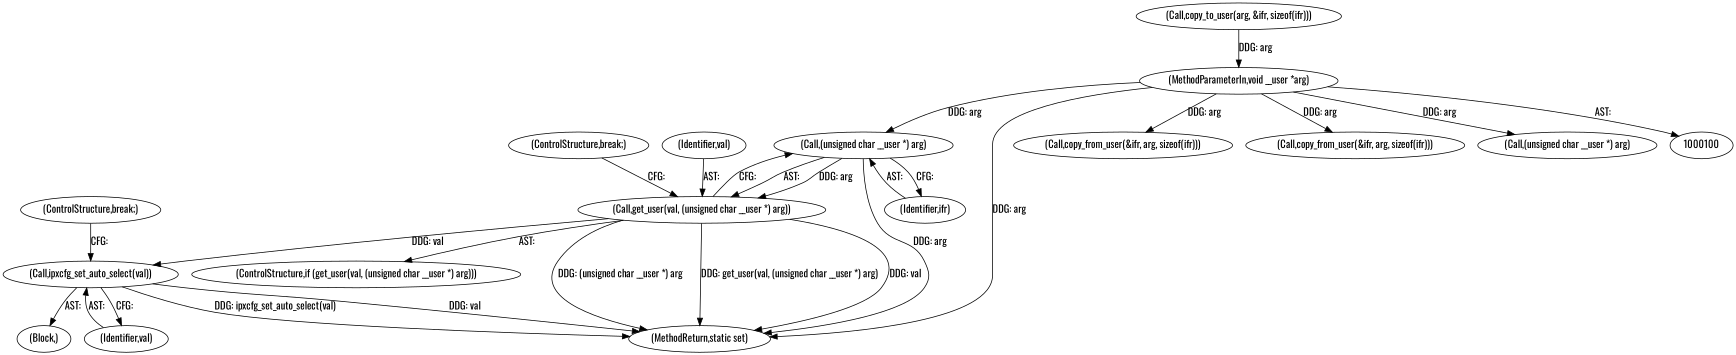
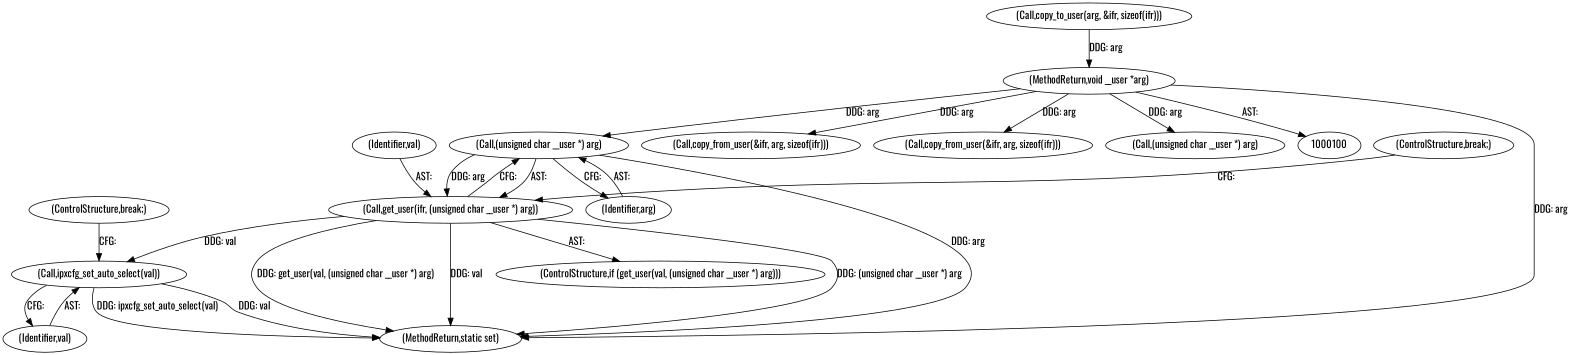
node "(MethodParameterIn,void __user *arg)": label "(MethodParameterIn,void __user *arg)" -> "(MethodReturn,void __user *arg)"
node "(Call,get_user(val, (unsigned char __user *) arg))": label "(Call,get_user(val, (unsigned char __user *) arg))" -> "(Call,get_user(ifr, (unsigned char __user *) arg))"
node "(Identifier,ifr)": label "(Identifier,ifr)" -> "(Identifier,arg)"
node "(Block,)": removed
